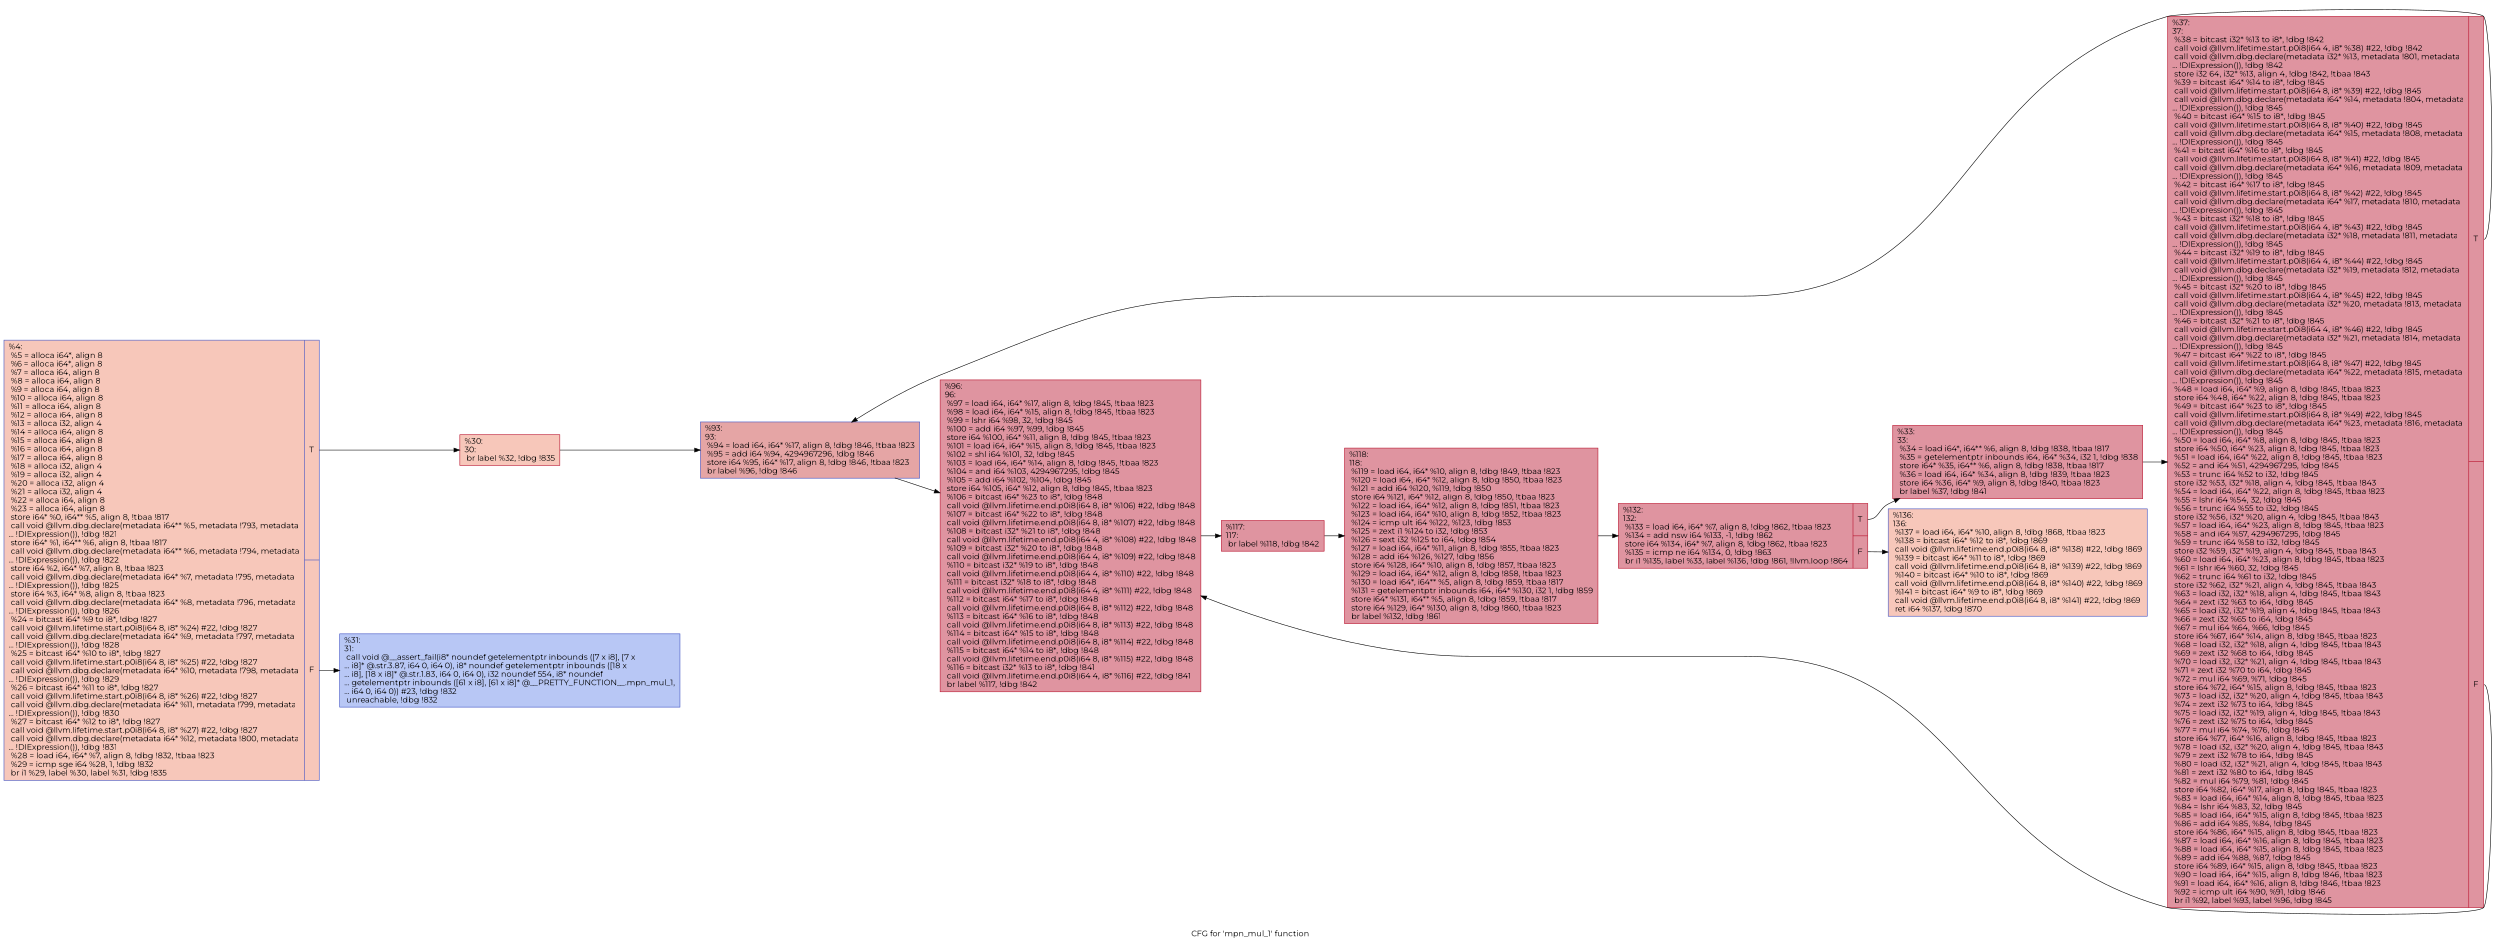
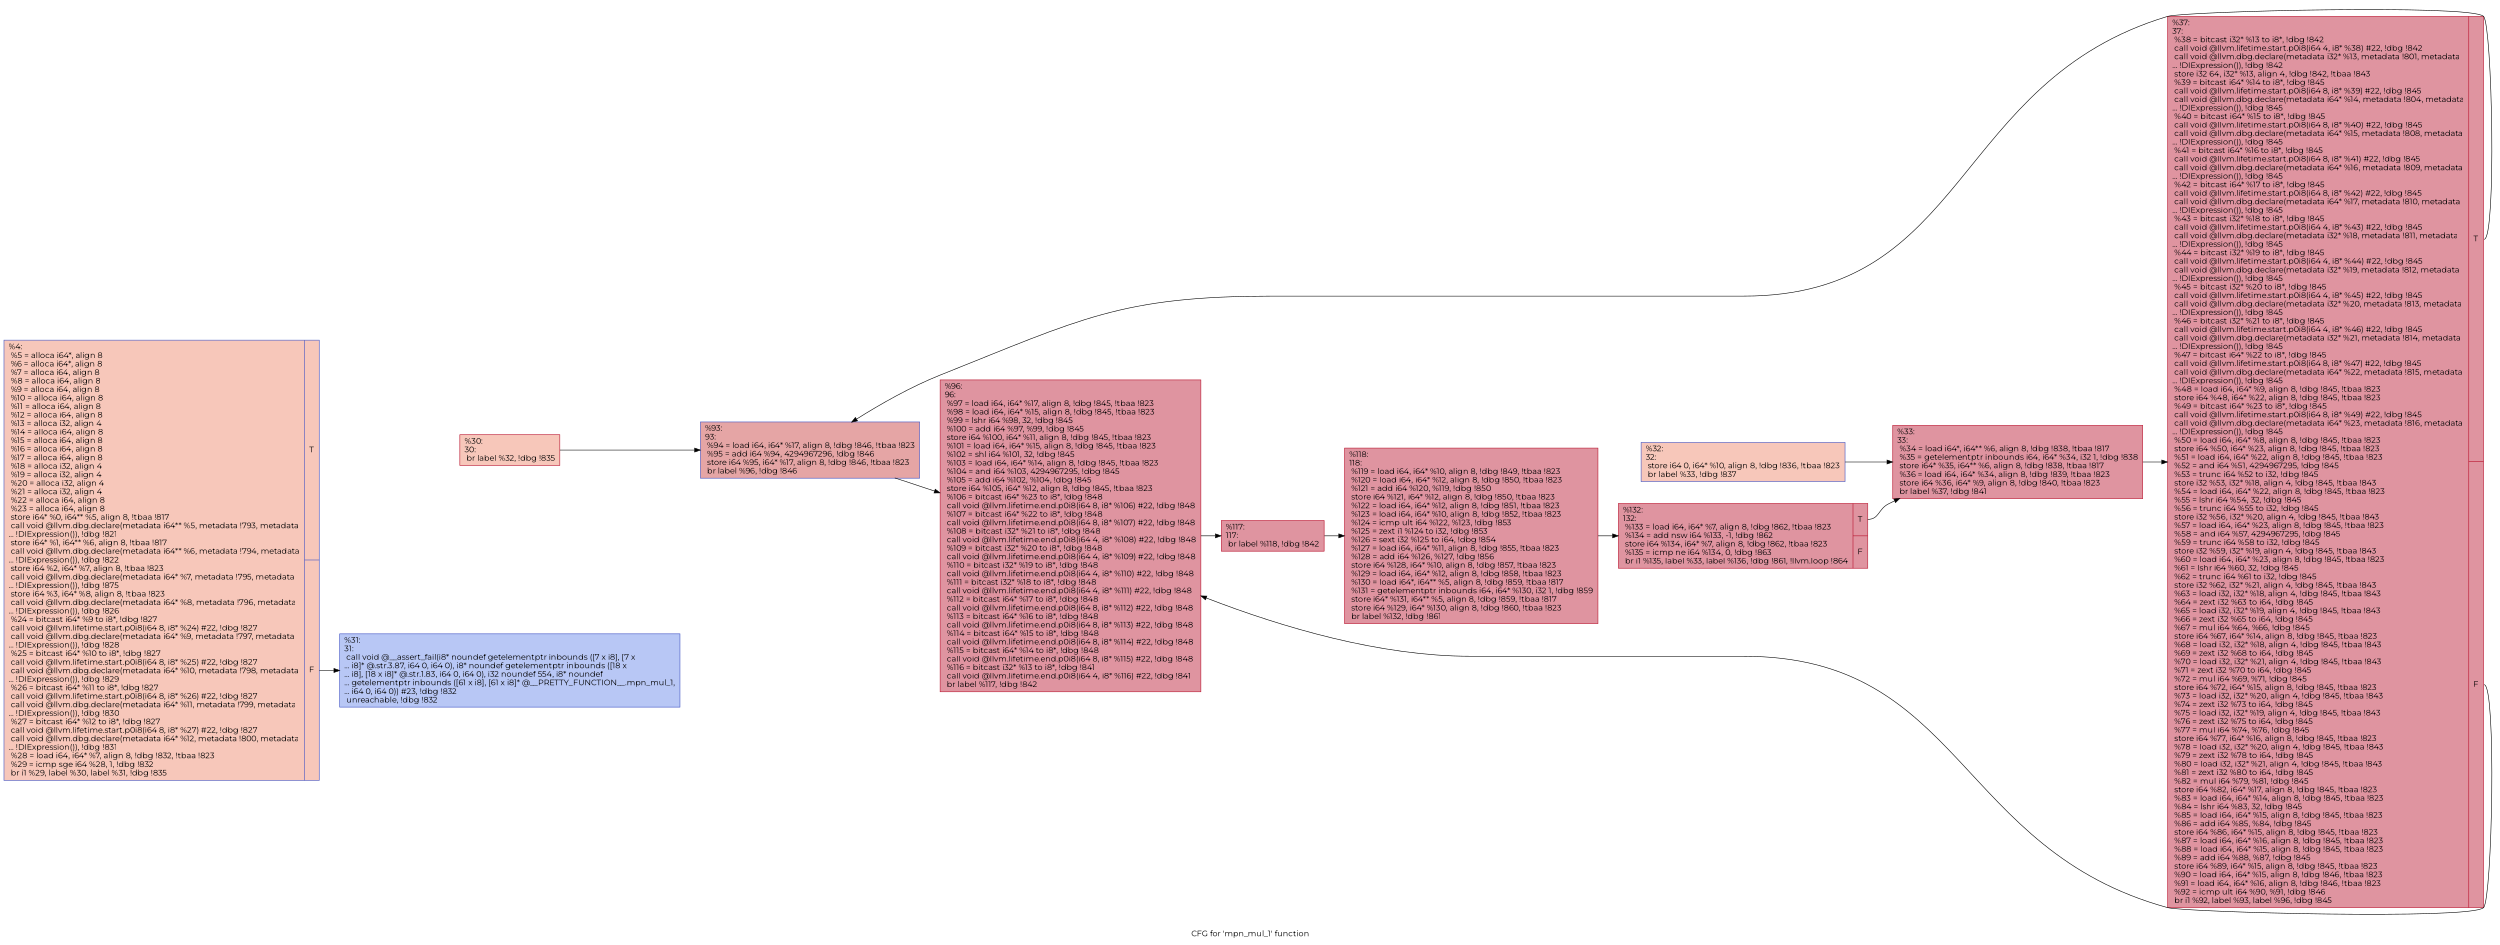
edge "%4:" -> "%30:": removed
node "%32:": added
node "%136:": removed
node "%4:": text "... !DIExpression()), !dbg !825" -> "... !DIExpression()), !dbg !875"
